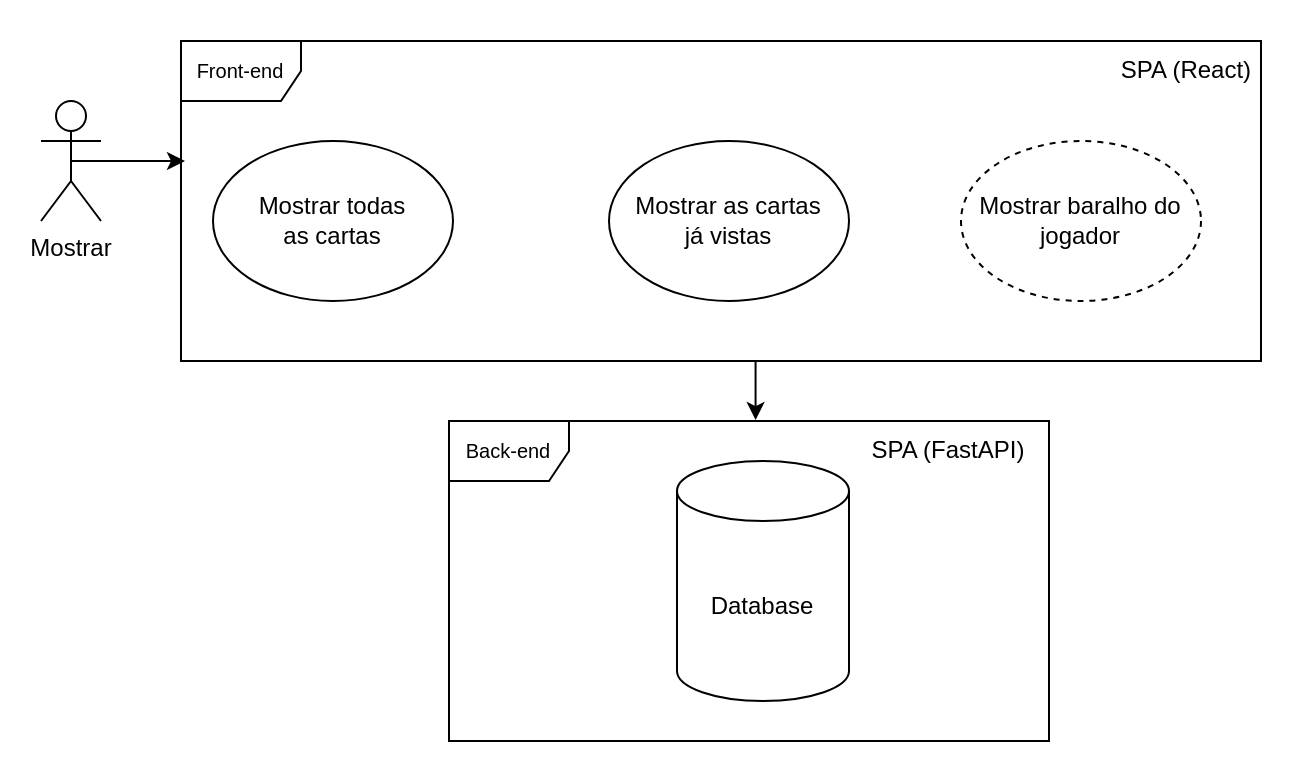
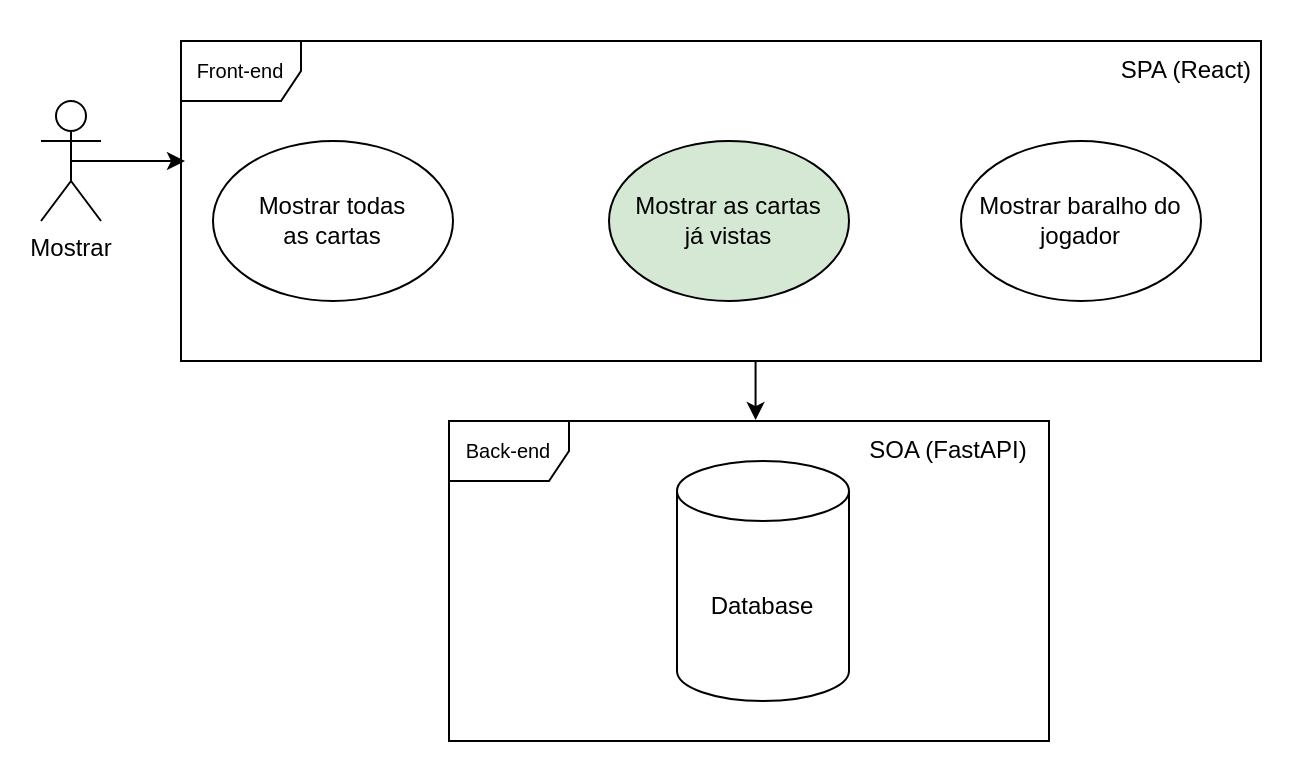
node "Mostrar as cartas já vistas": fillcolor #ffffff -> #d5e8d4
node "Mostrar baralho do jogador": style dashed -> solid
node "SPA (FastAPI)": label "SPA (FastAPI)" -> "SOA (FastAPI)"
